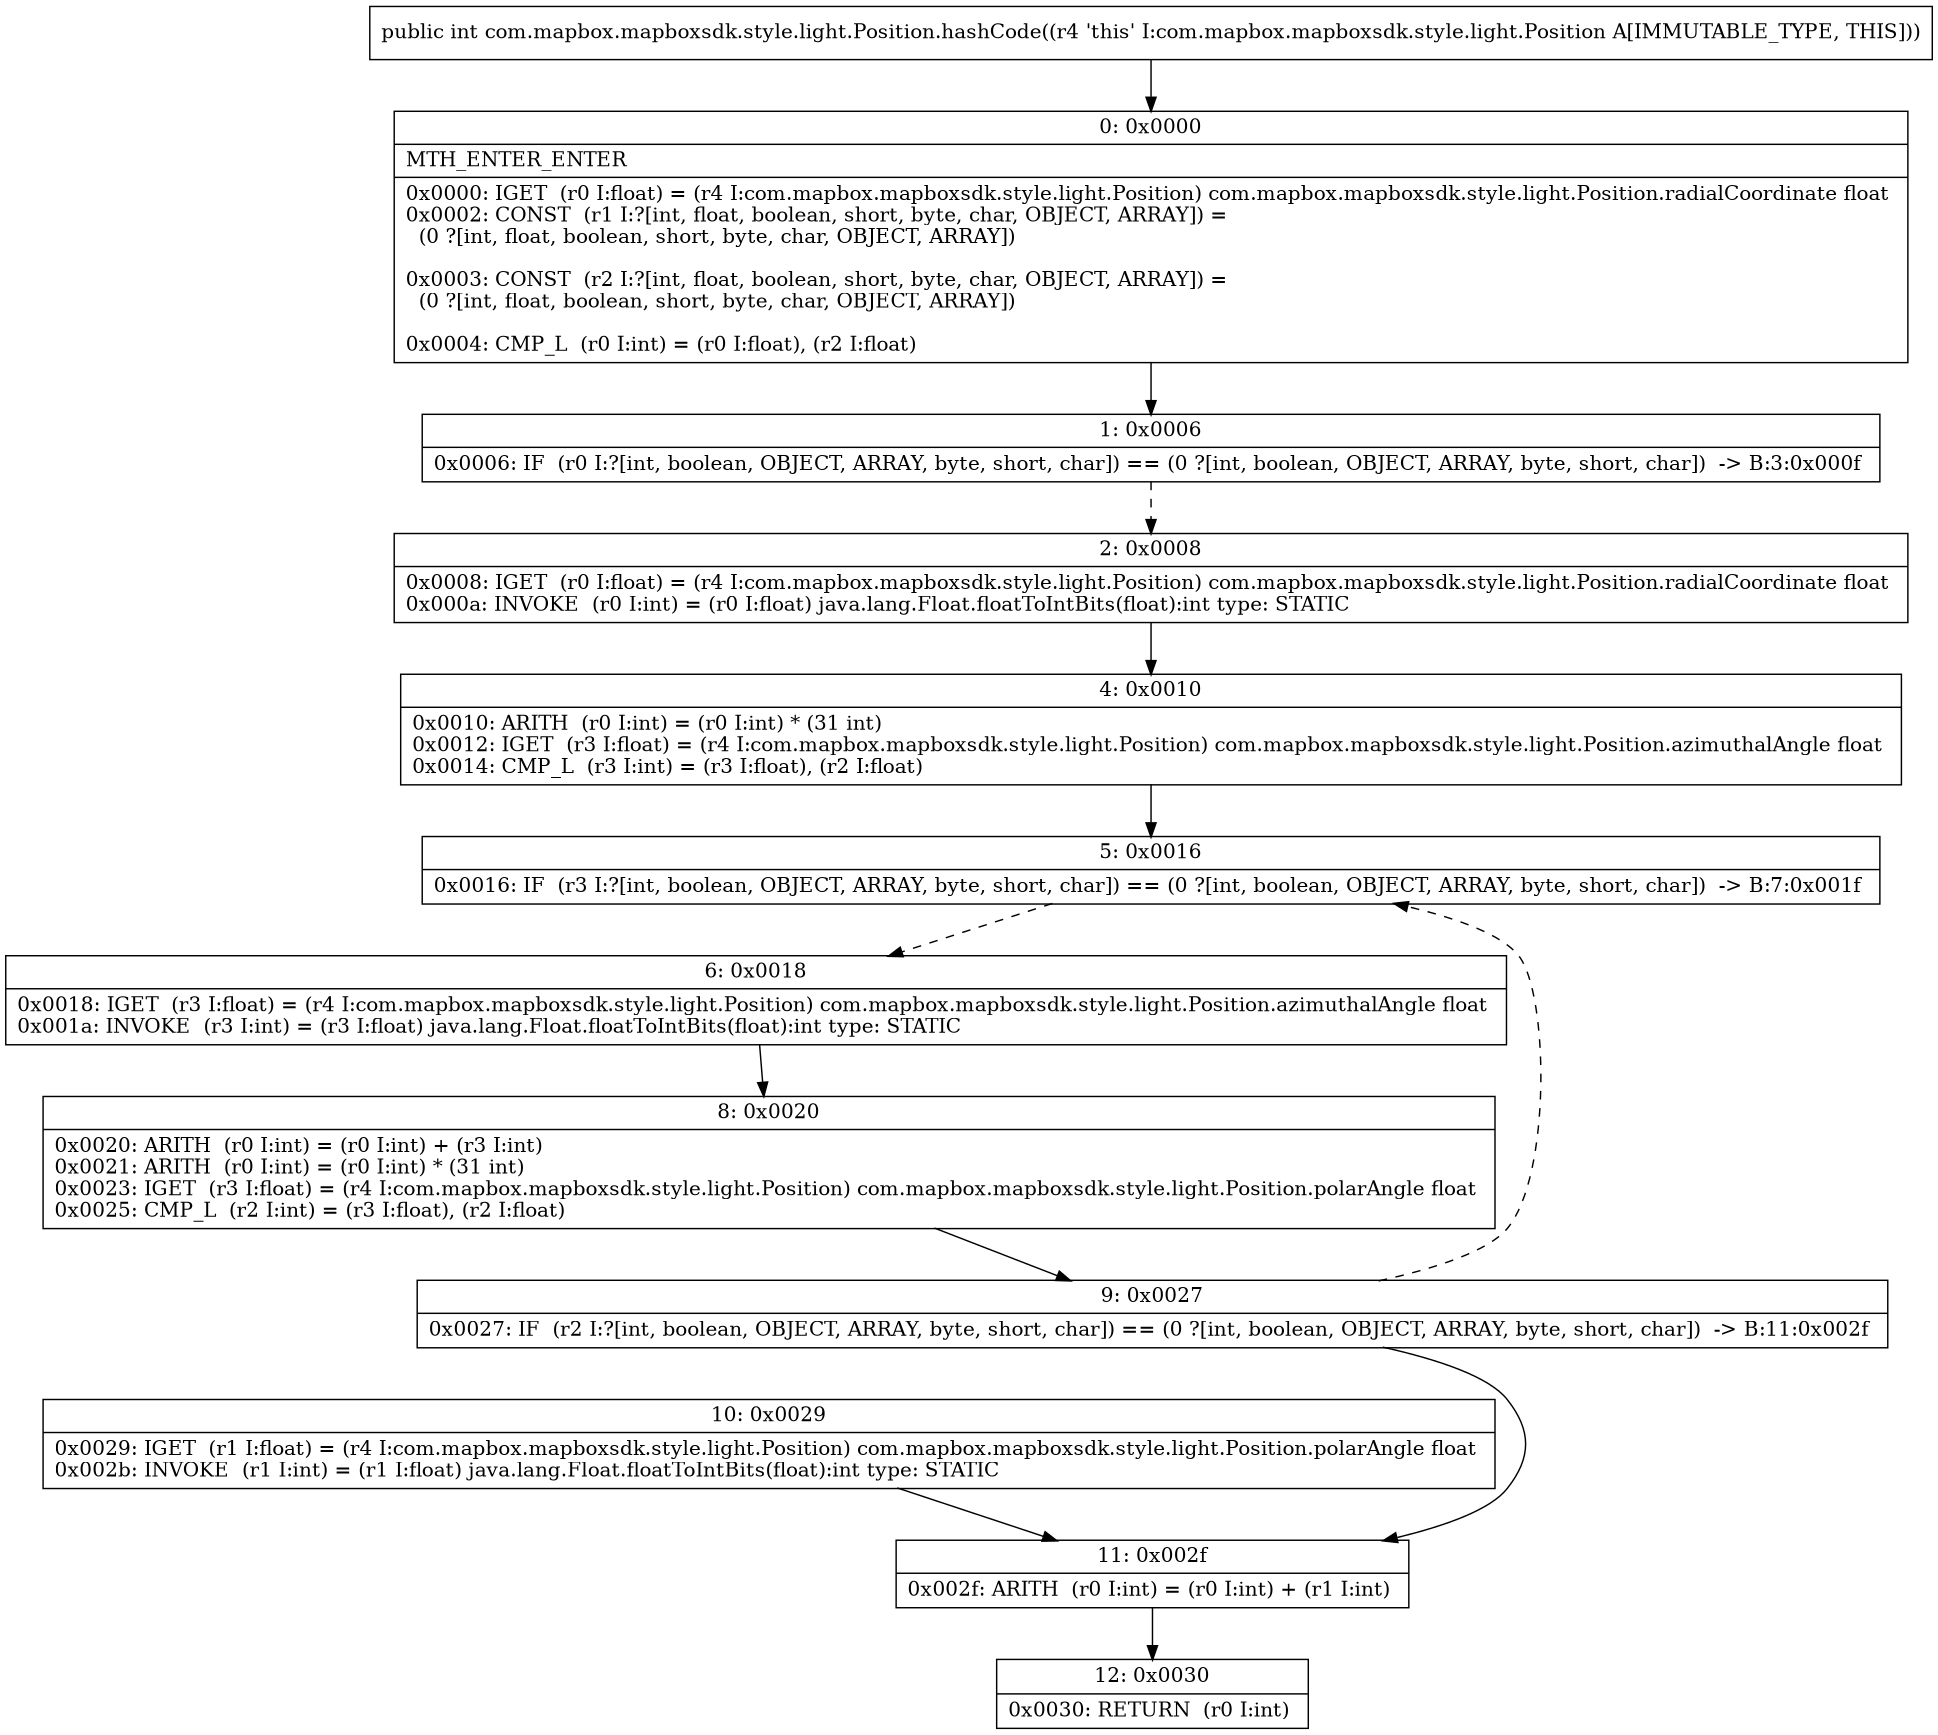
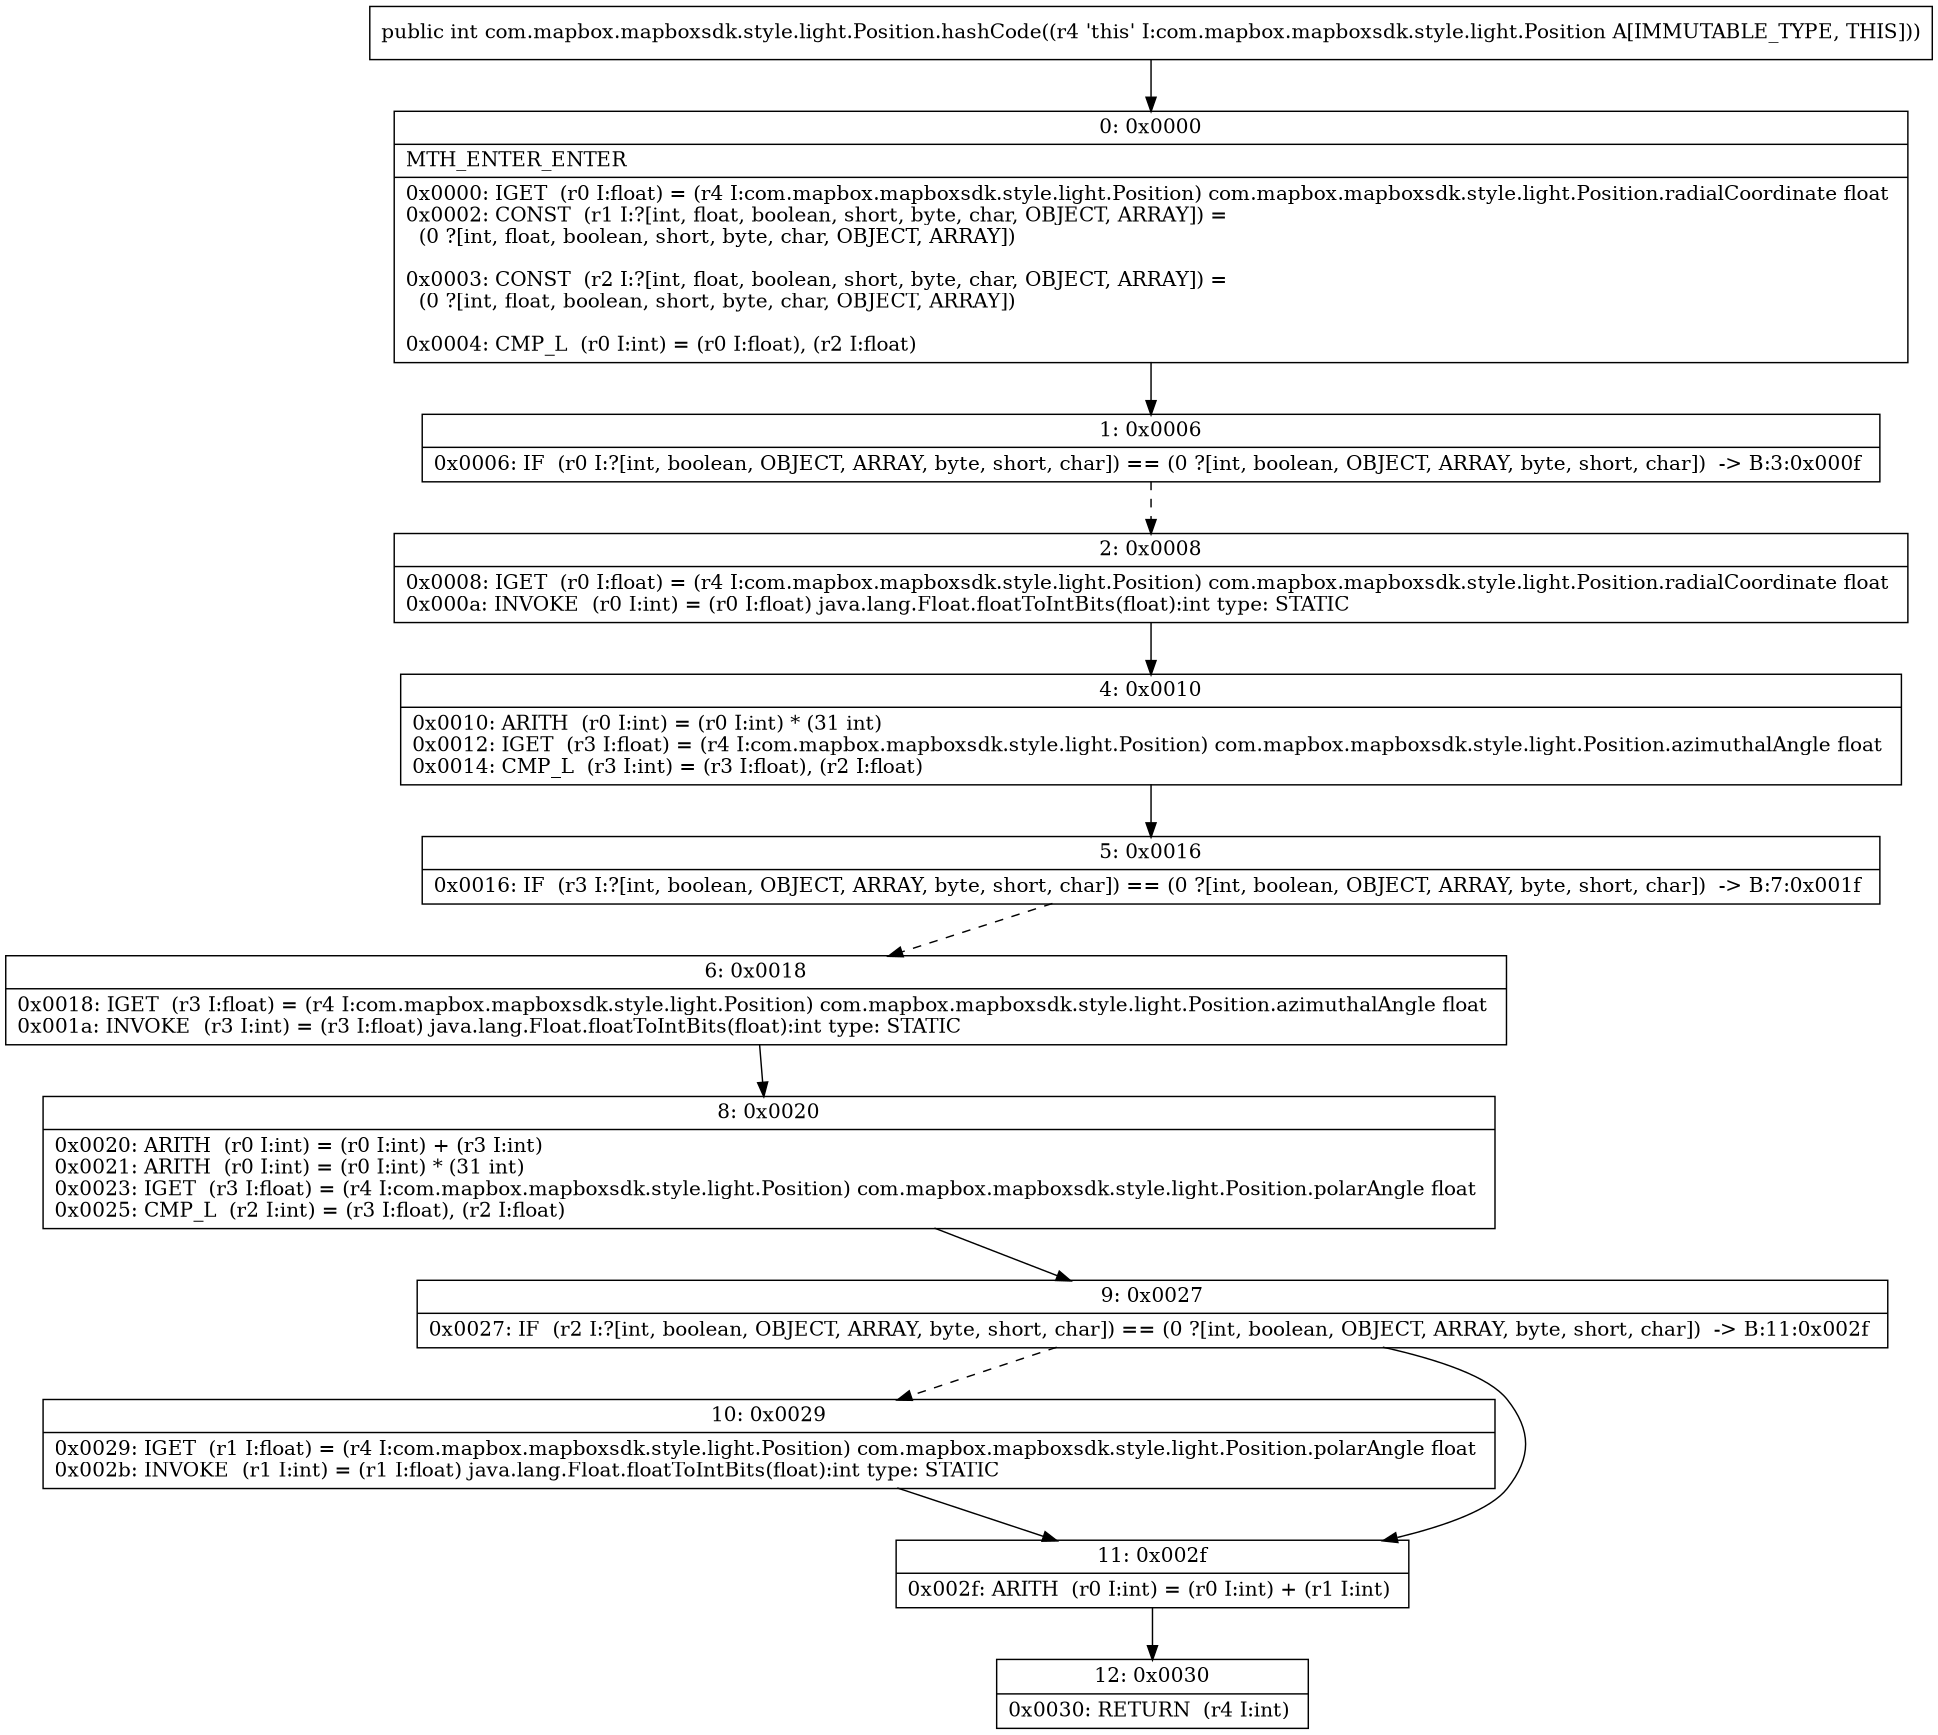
edge "9: 0x0027" -> "5: 0x0016": now "9: 0x0027" -> "10: 0x0029"
node "12: 0x0030": text "0x0030: RETURN  (r0 I:int)" -> "0x0030: RETURN  (r4 I:int)"
